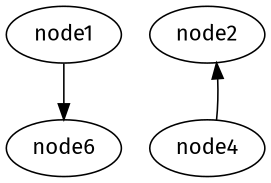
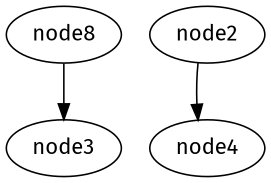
node "node1": label "node1" -> "node8"
edge "node4" -> "node2": reversed
node "node6": label "node6" -> "node3"
